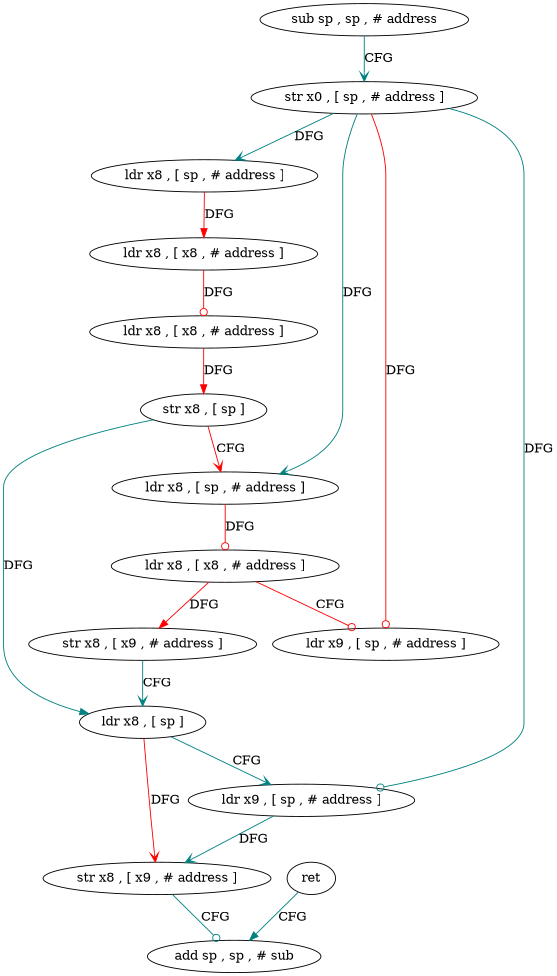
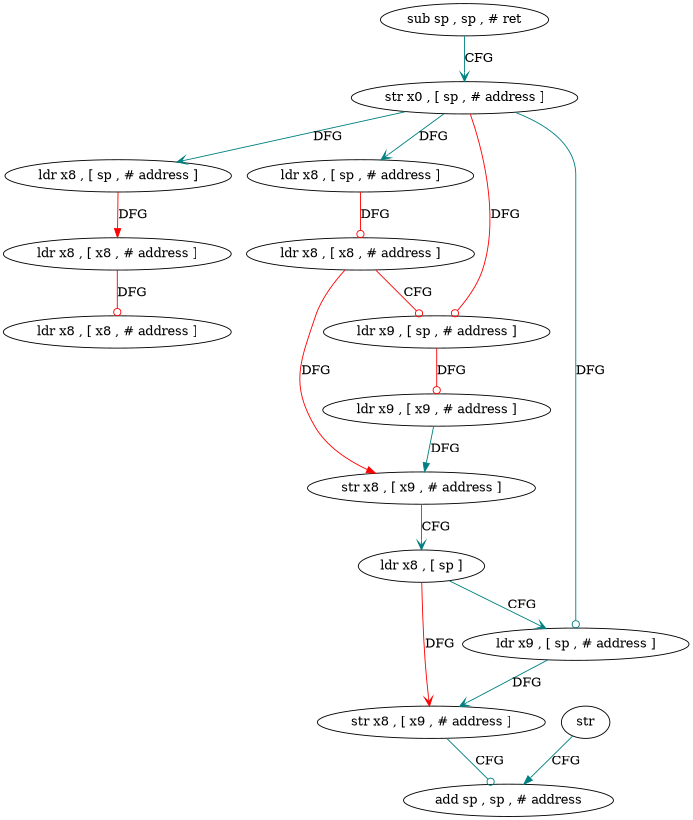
node "sub sp , sp , # address": label "sub sp , sp , # address" -> "sub sp , sp , # ret"
node "str x8 , [ sp ]": removed
node "ldr x9 , [ x9 , # address ]": added
node "ret": label "ret" -> "str"
node "add sp , sp , # sub": label "add sp , sp , # sub" -> "add sp , sp , # address"
